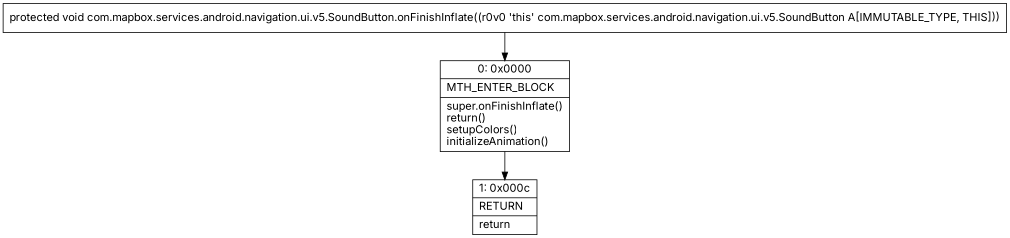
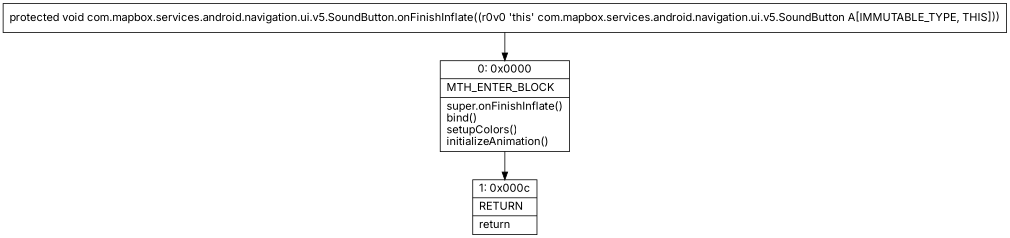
node "0: 0x0000": text "return()" -> "bind()"
